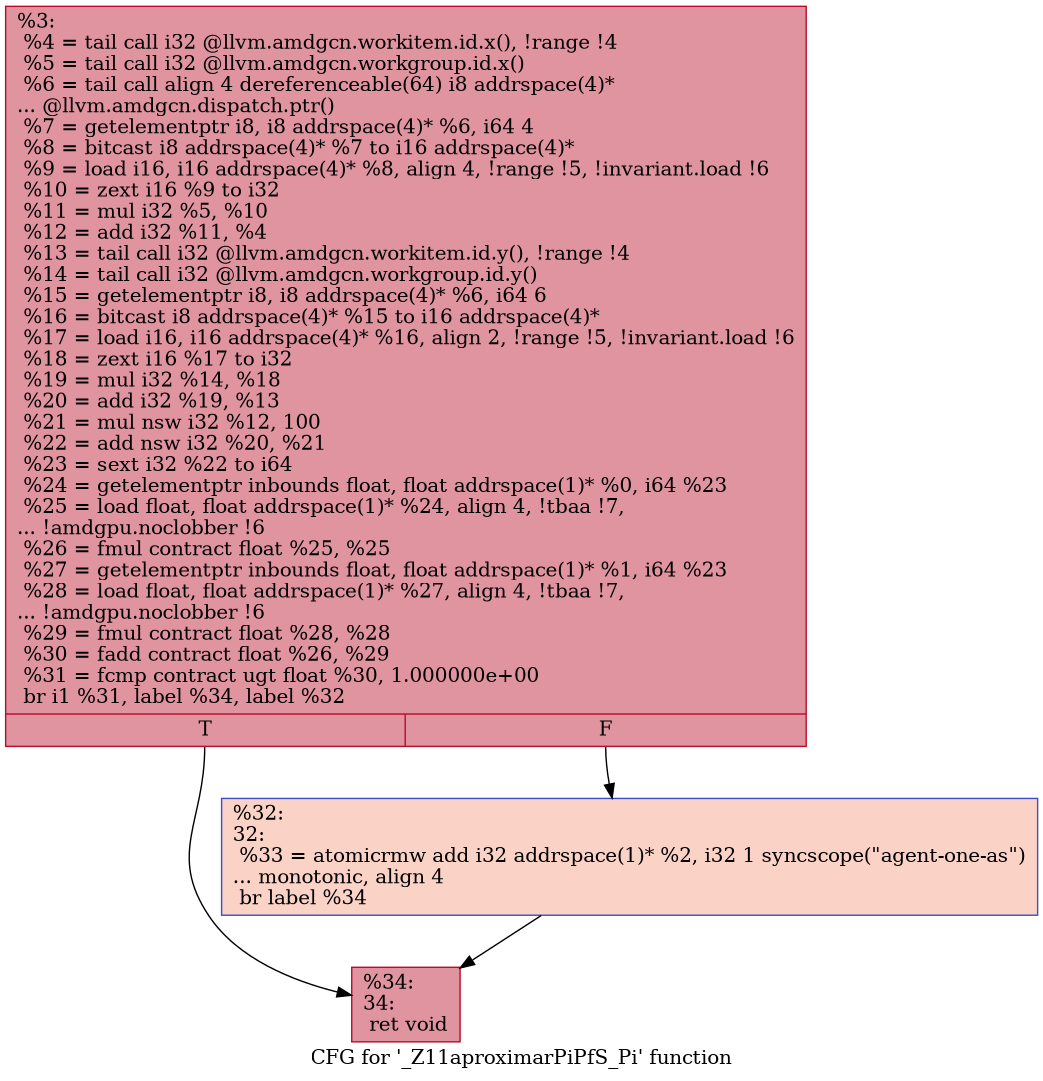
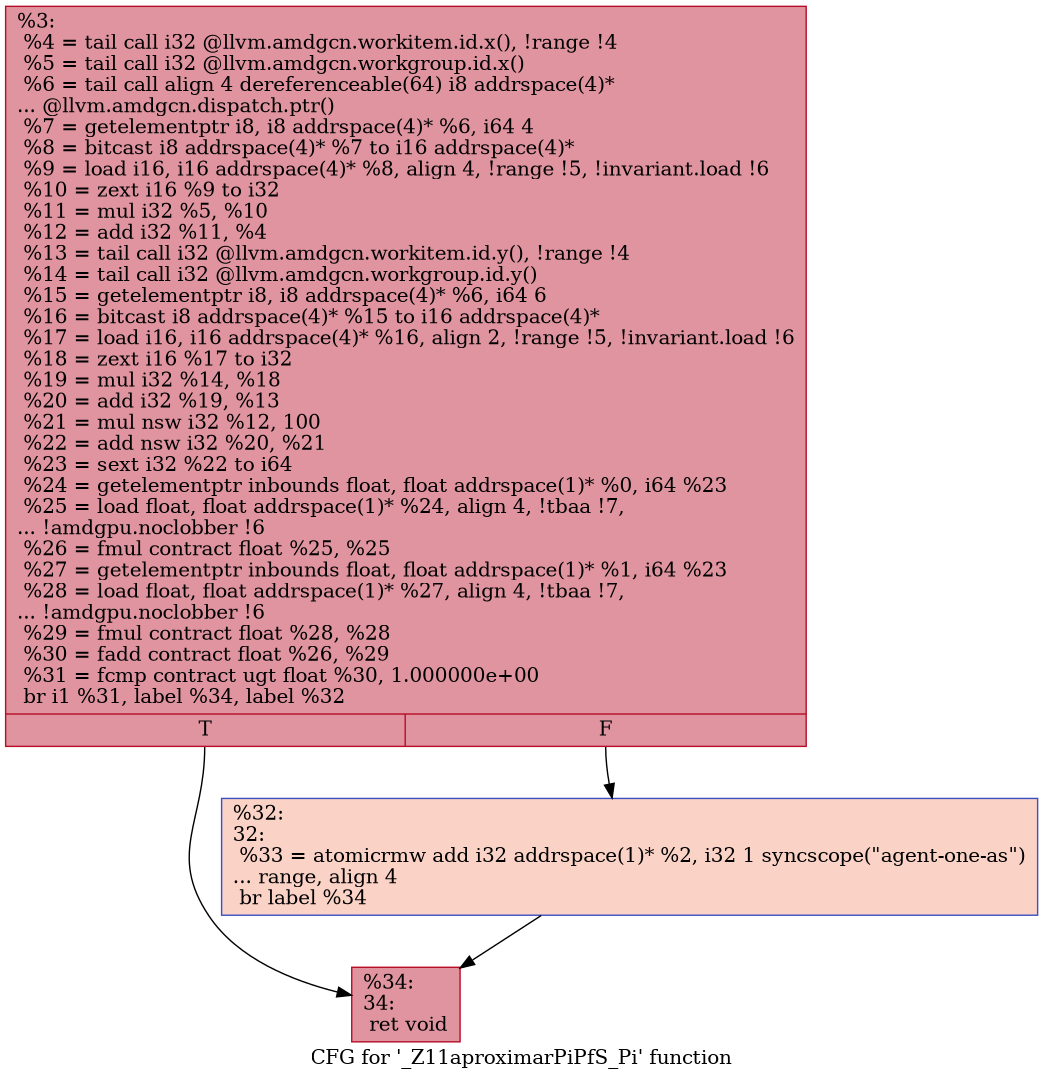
node "%32:": text "... monotonic, align 4" -> "... range, align 4"
